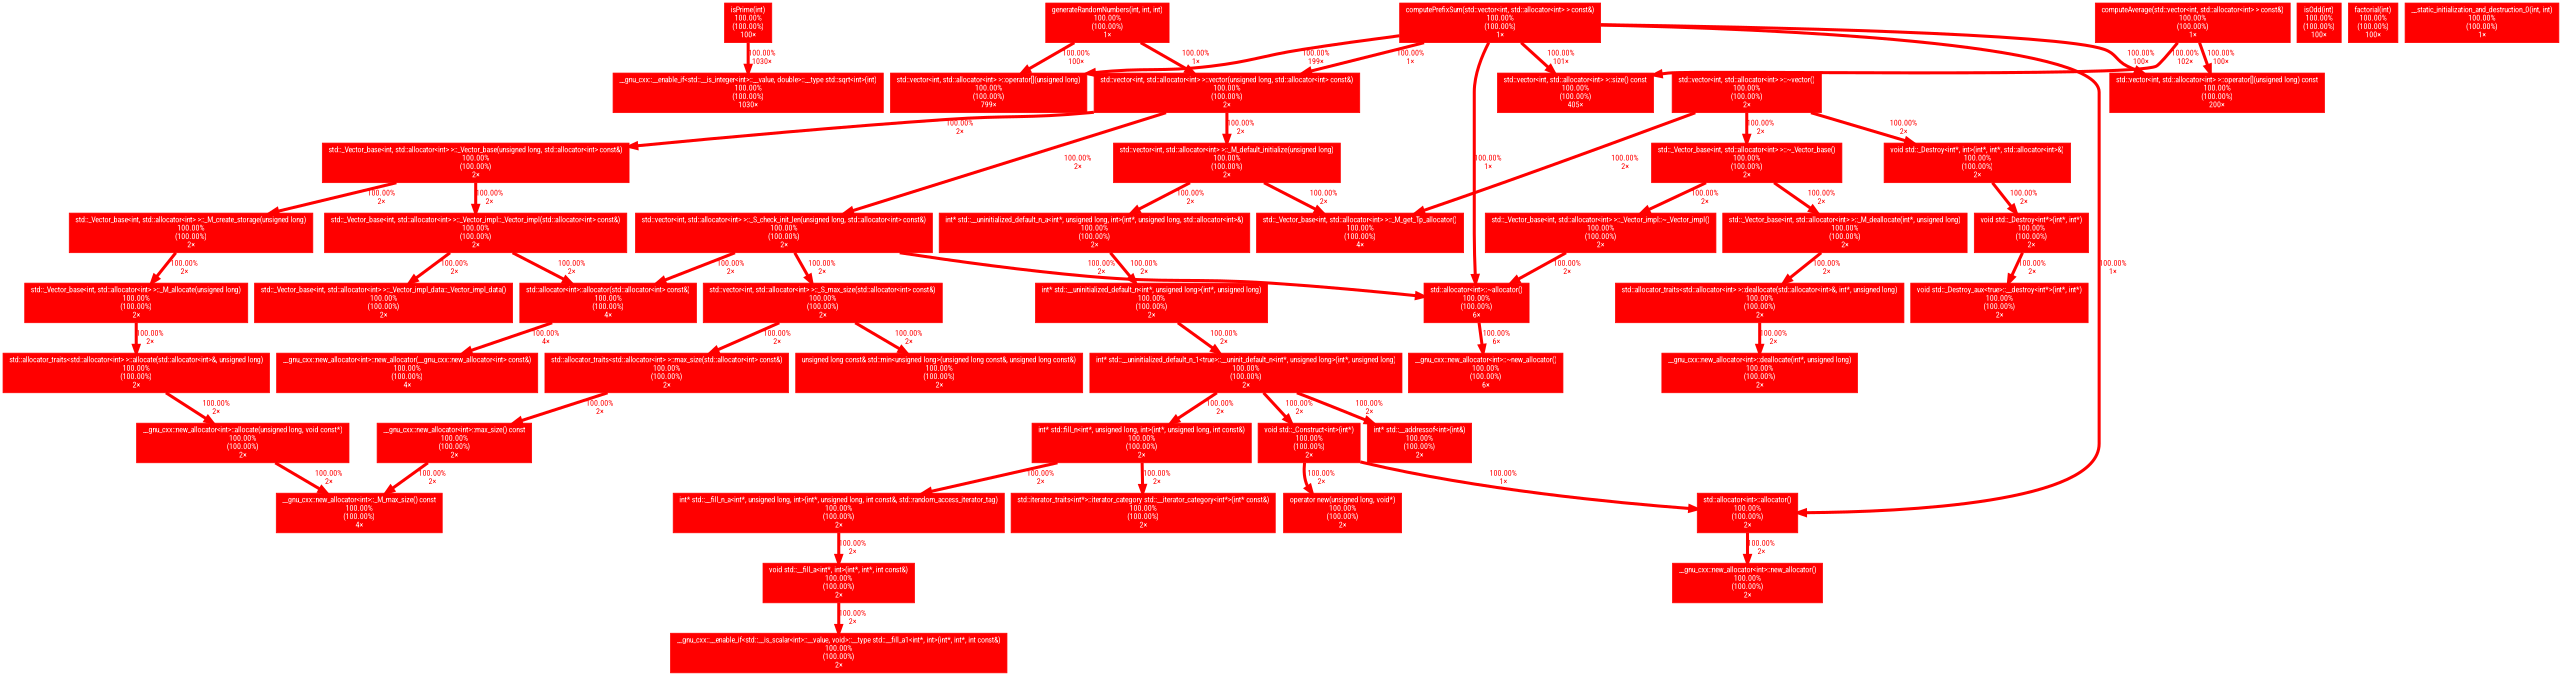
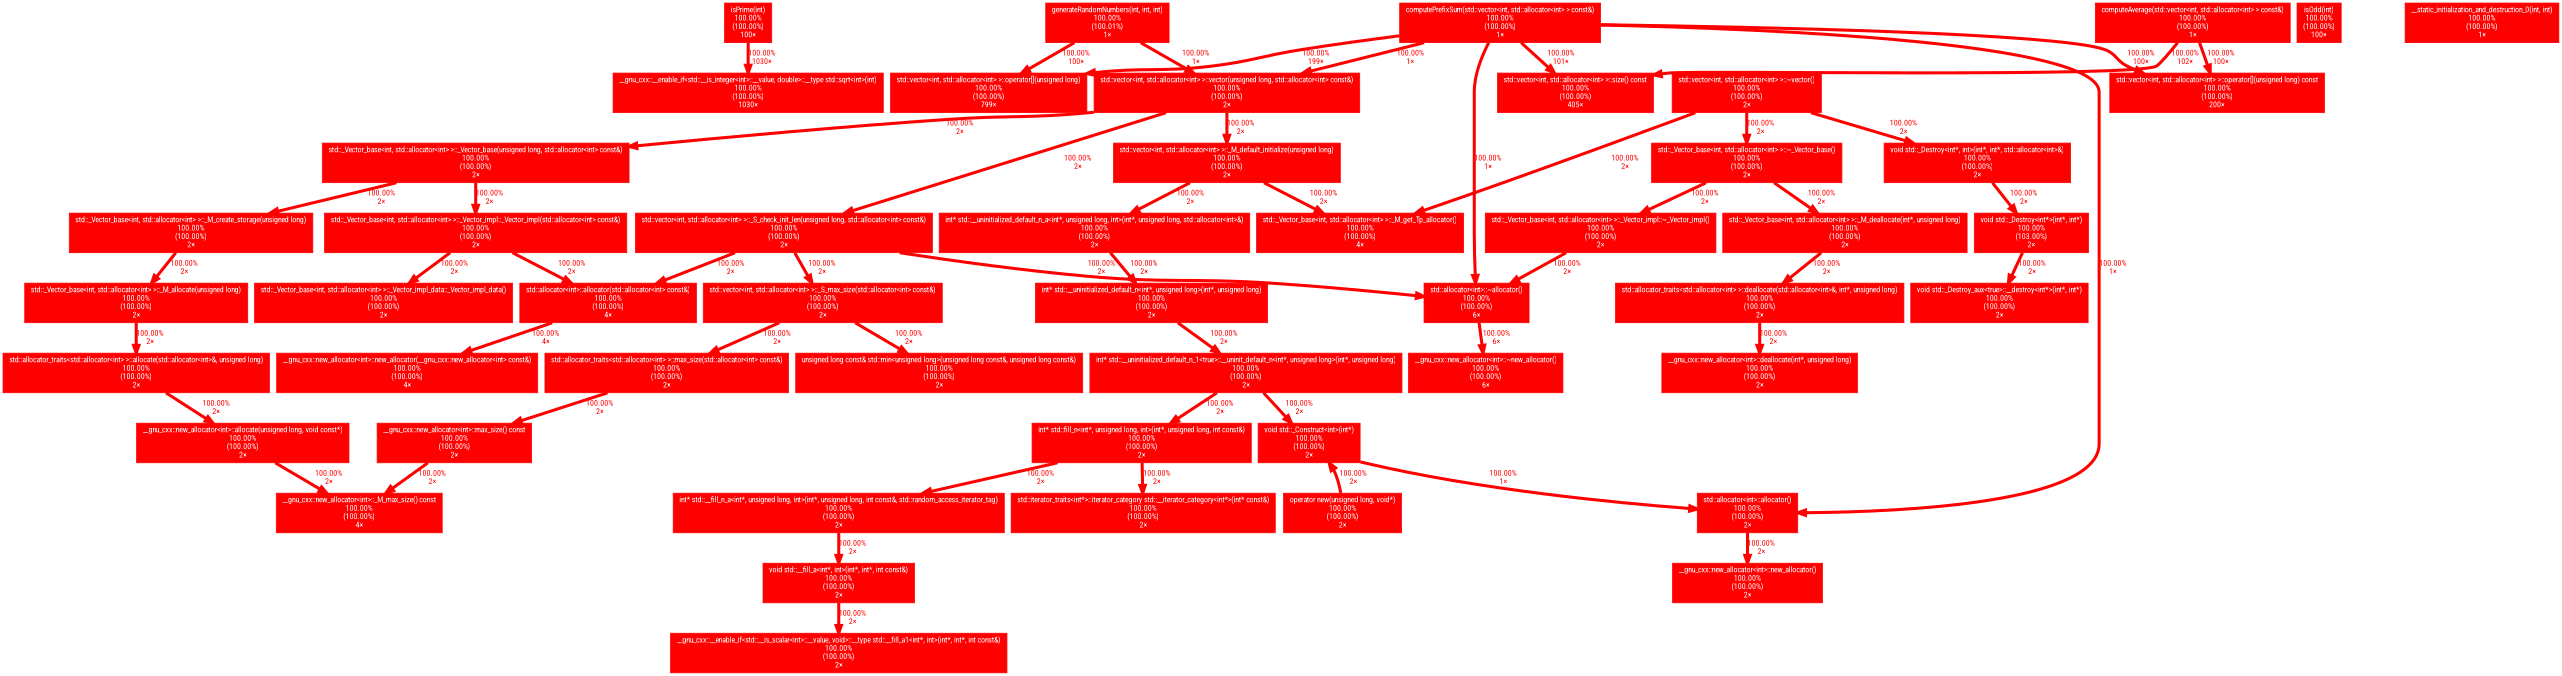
node "generateRandomNumbers(int, int, int) 100.00% (100.00%) 1×": label "generateRandomNumbers(int, int, int) 100.00% (100.00%) 1×" -> "generateRandomNumbers(int, int, int) 100.00% (100.01%) 1×"
node "factorial(int) 100.00% (100.00%) 100×": removed
node "void std::_Destroy<int*>(int*, int*) 100.00% (100.00%) 2×": label "void std::_Destroy<int*>(int*, int*) 100.00% (100.00%) 2×" -> "void std::_Destroy<int*>(int*, int*) 100.00% (103.00%) 2×"
node "int* std::__addressof<int>(int&) 100.00% (100.00%) 2×": removed
edge "void std::_Construct<int>(int*) 100.00% (100.00%) 2×" -> "operator new(unsigned long, void*) 100.00% (100.00%) 2×": reversed
